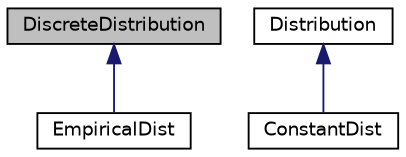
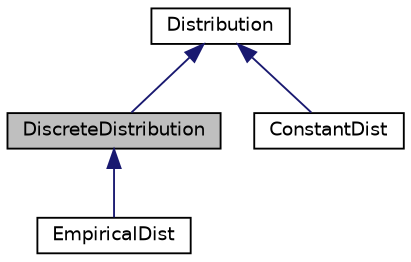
edge "DiscreteDistribution" -> "Distribution": added
